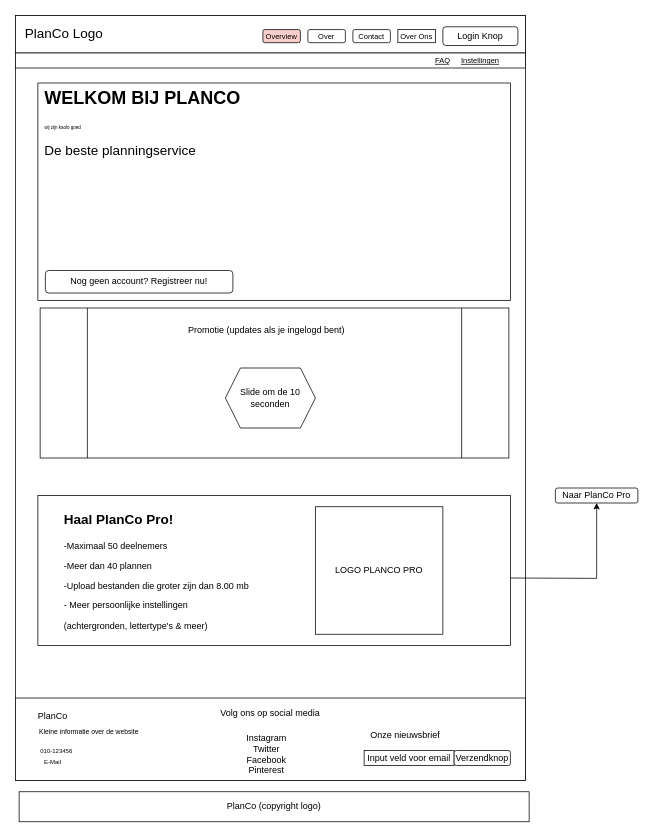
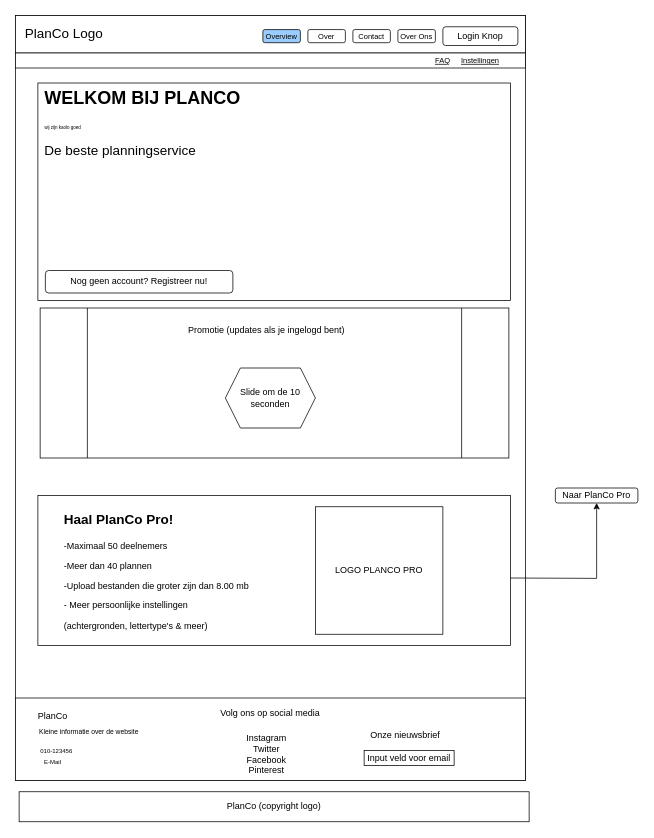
node "Overview": fillcolor #f8cecc -> #99ccff
node "Over Ons": shape rectangle -> rounded rectangle
node "Verzendknop": removed
